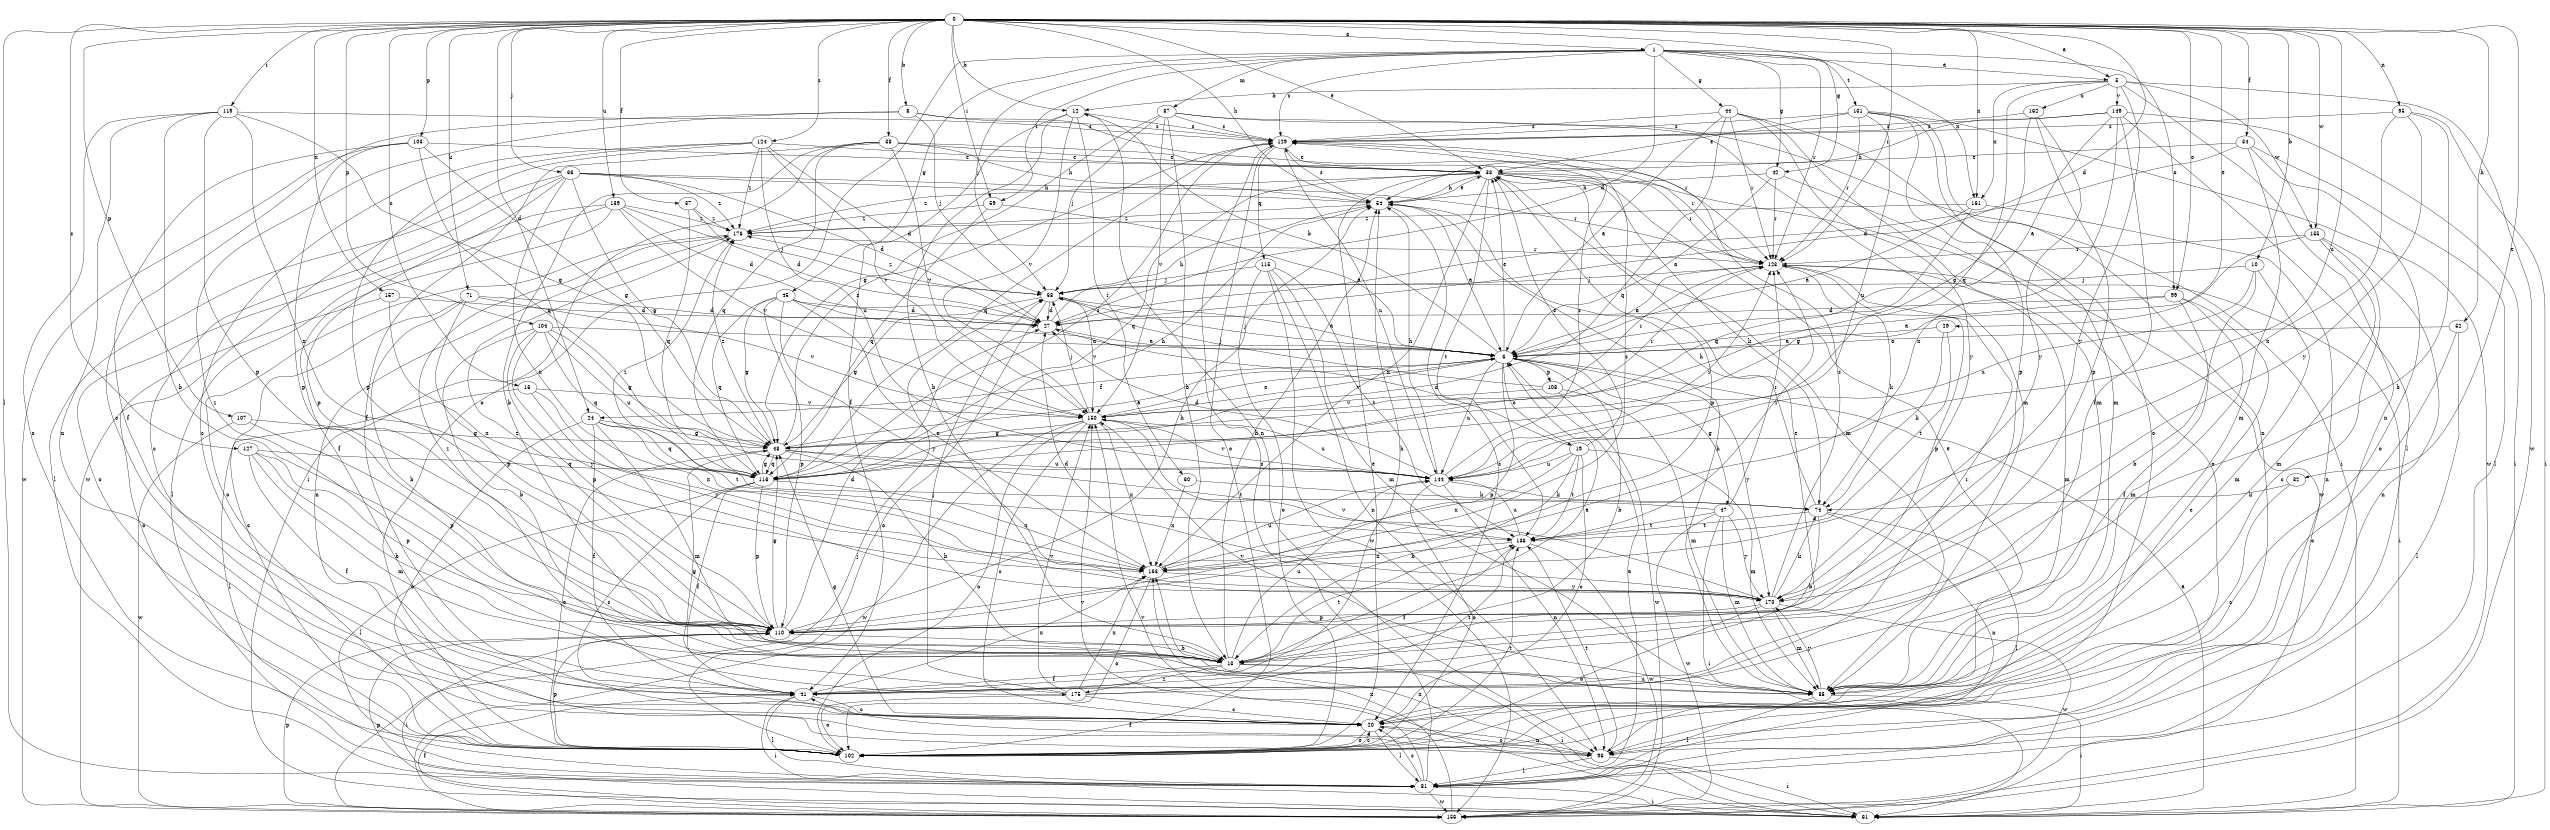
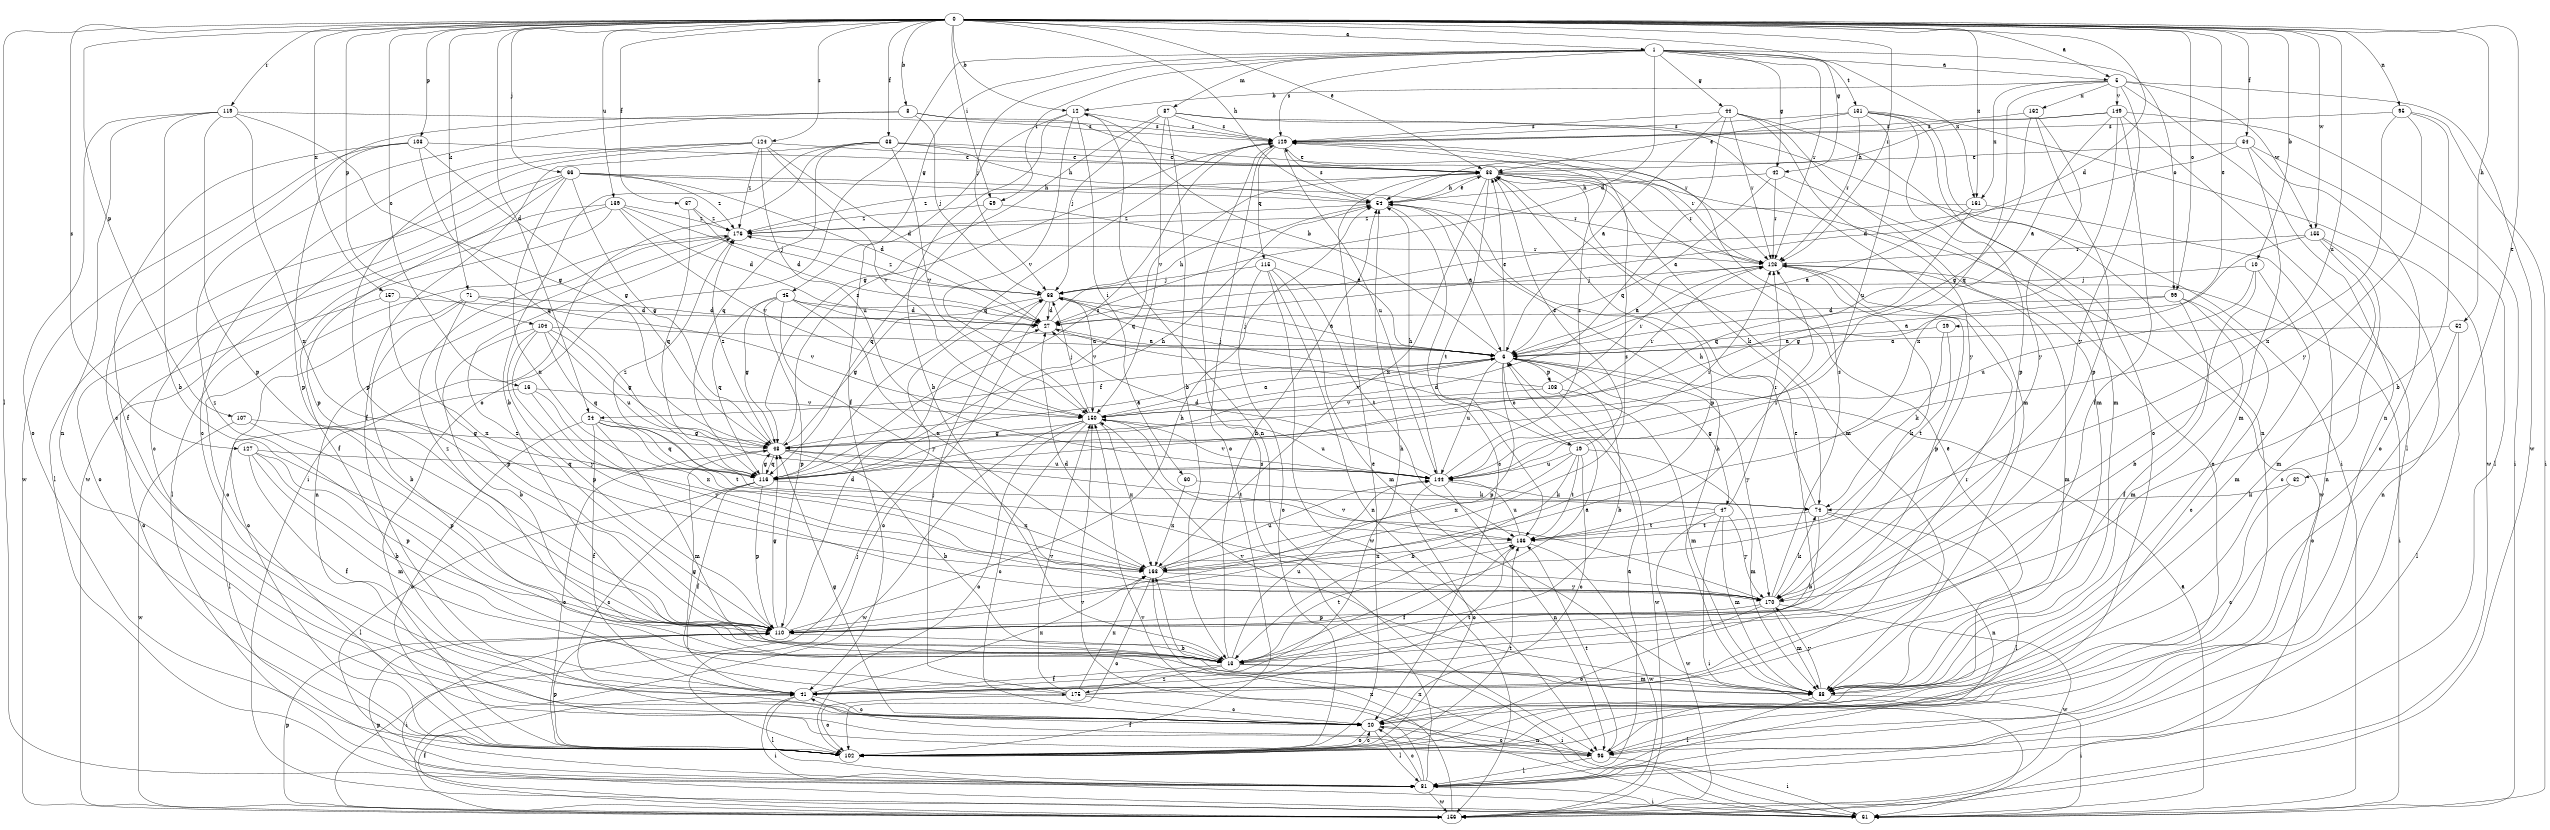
edge "123" -> "74": now "123" -> "170"
edge "13" -> "88": label "u" -> "m"
